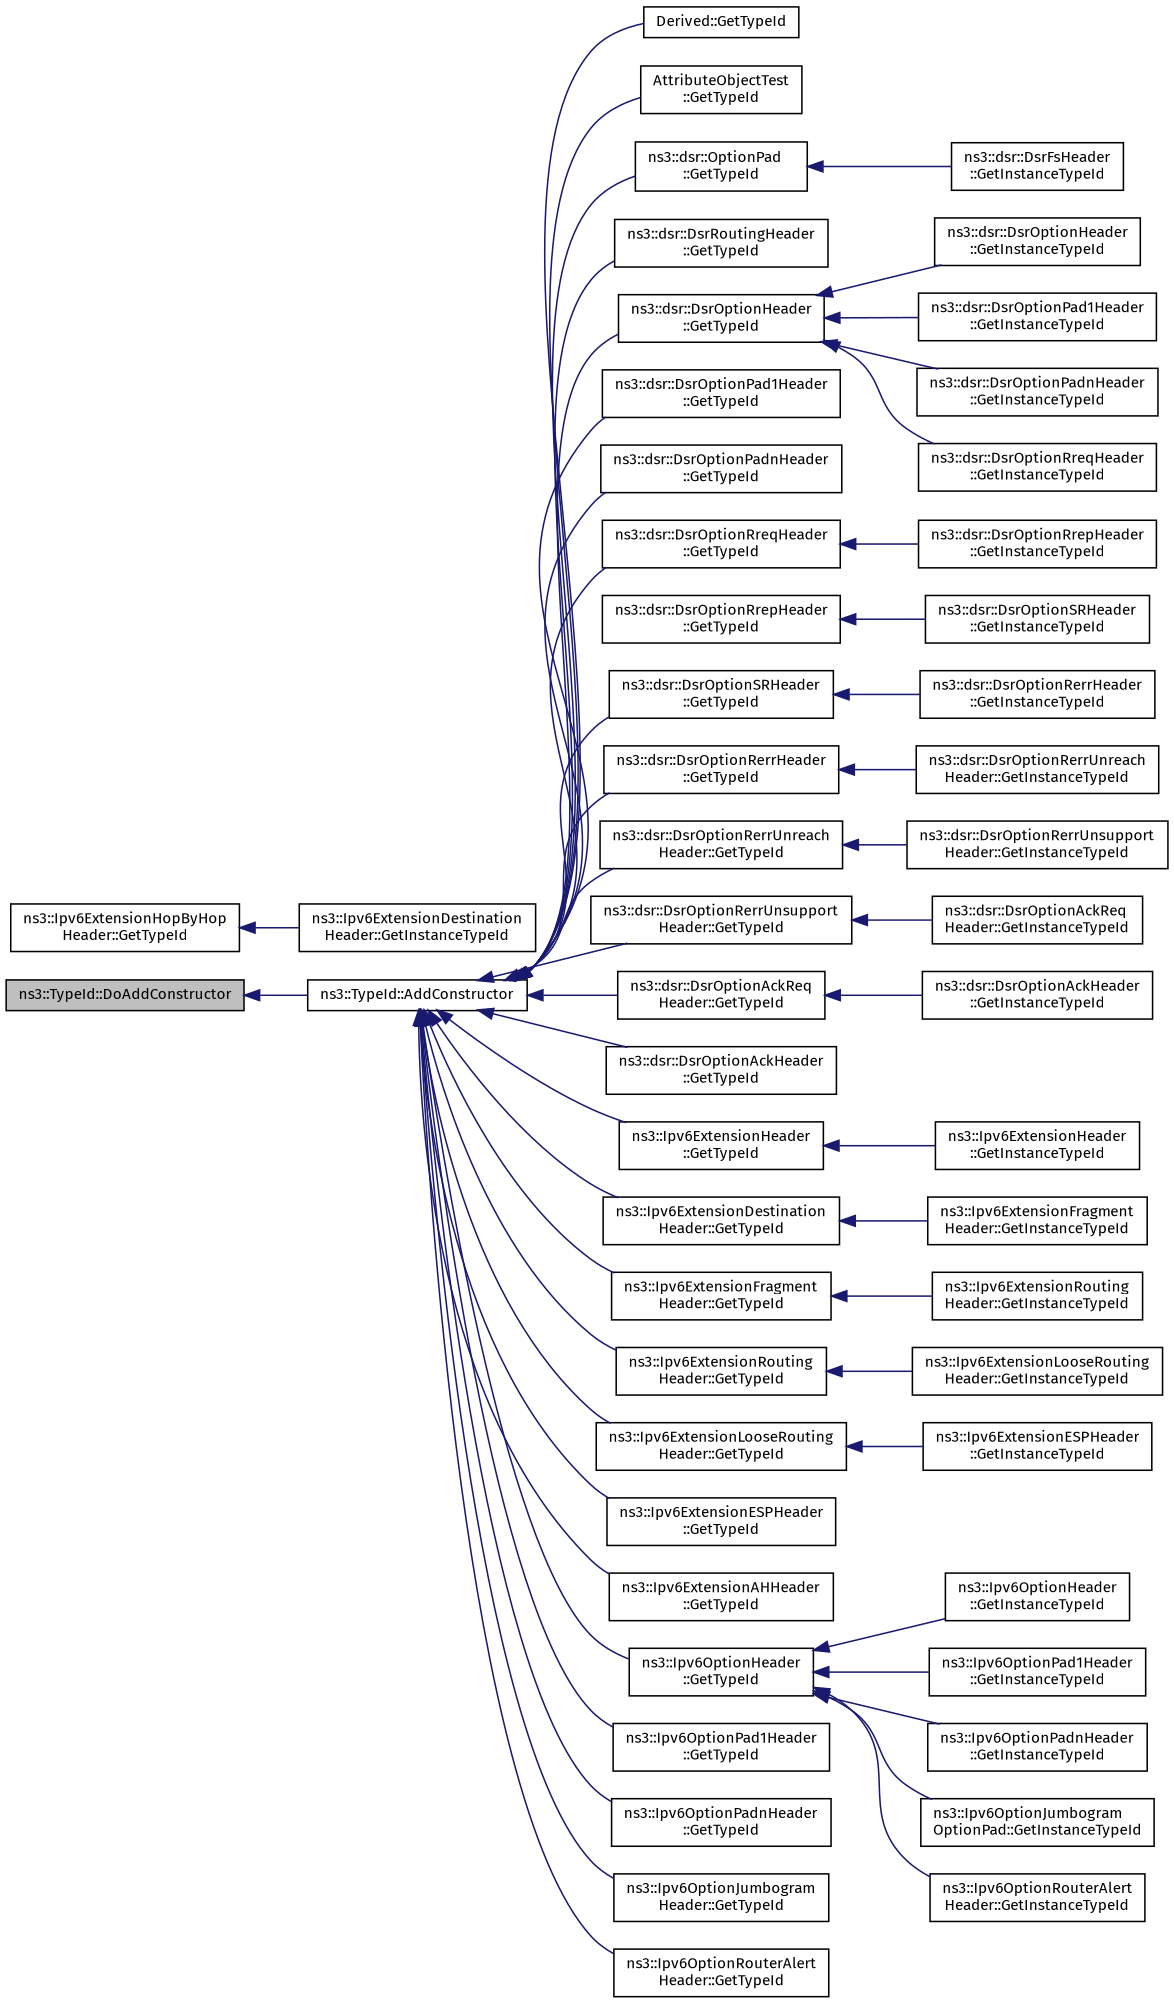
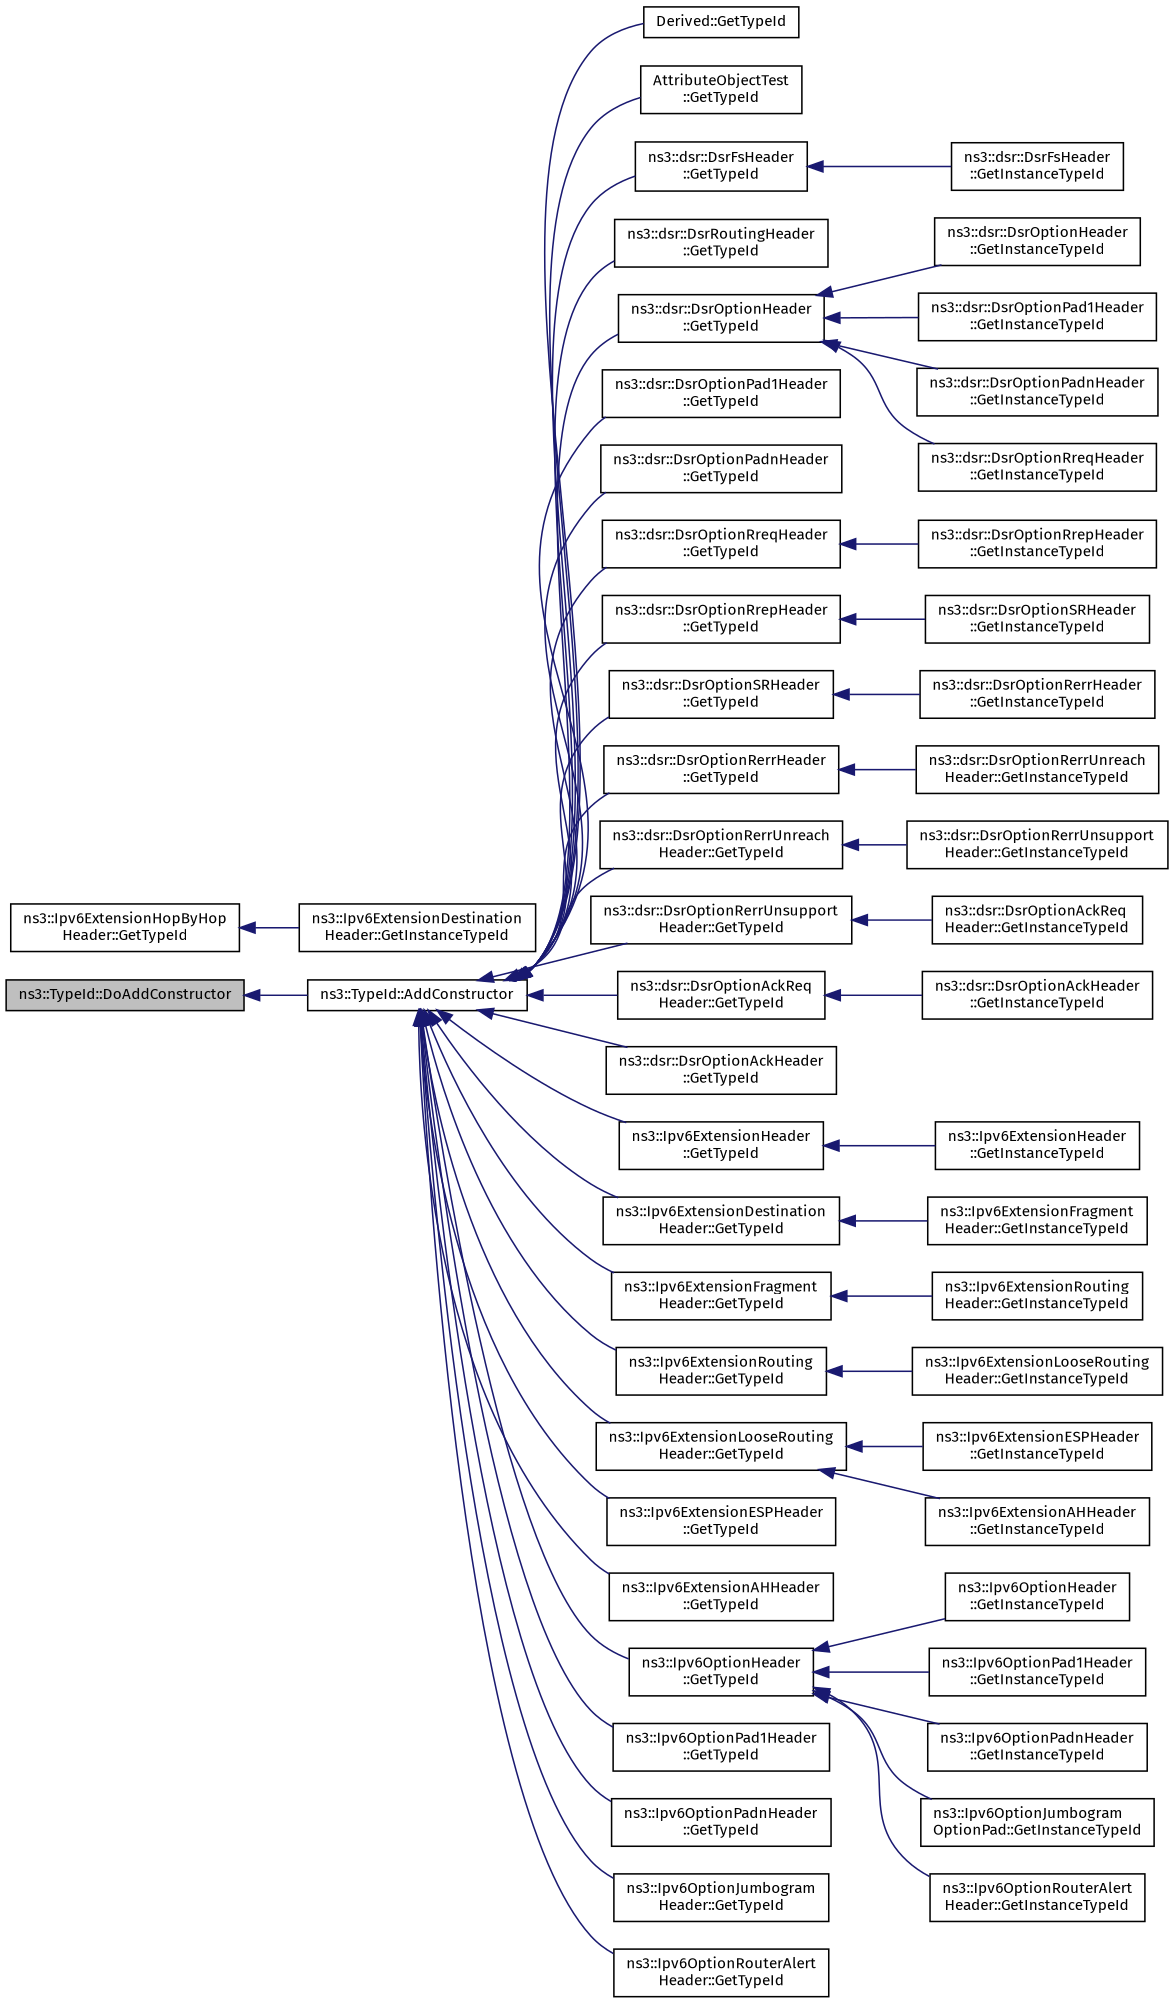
node "ns3::dsr::OptionPad ::GetTypeId": label "ns3::dsr::OptionPad ::GetTypeId" -> "ns3::dsr::DsrFsHeader ::GetTypeId"
edge "ns3::dsr::DsrOptionRrepHeader ::GetTypeId" -> "ns3::TypeId::AddConstructor": added
node "ns3::Ipv6ExtensionAHHeader ::GetInstanceTypeId": added
